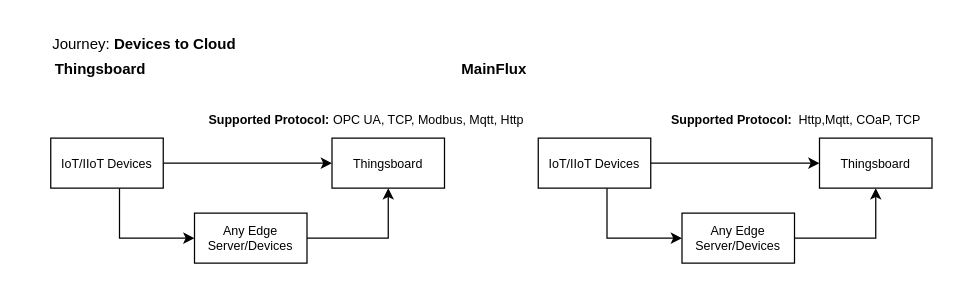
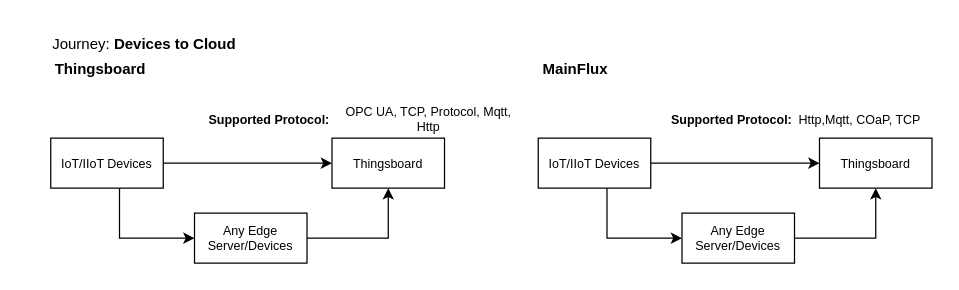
node "MainFlux": moved (494, 69) -> (576, 69)
node "OPC UA, TCP, Modbus, Mqtt, Http": label "OPC UA, TCP, Modbus, Mqtt, Http" -> "OPC UA, TCP, Protocol, Mqtt, Http"
